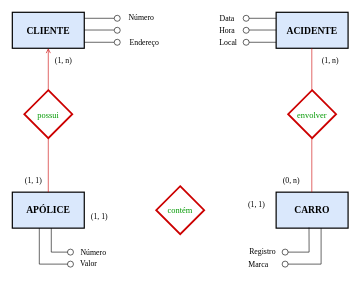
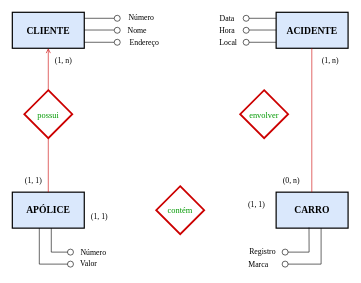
node "Nome": added
node "envolver": moved (312, 114) -> (264, 114)
